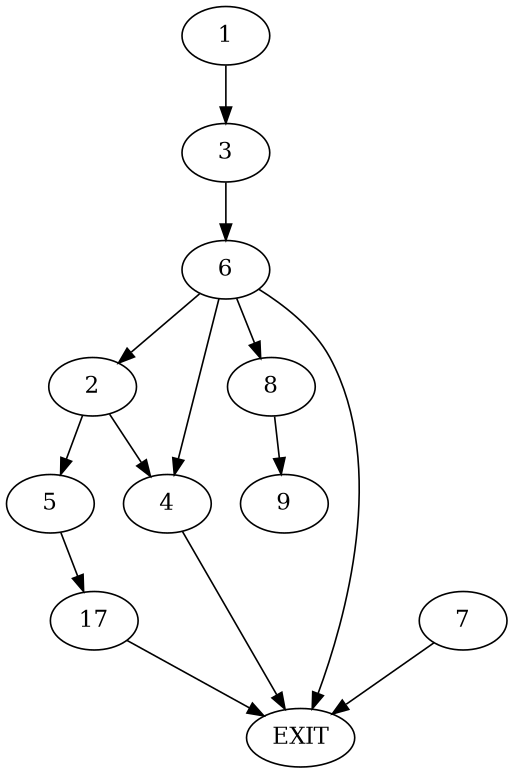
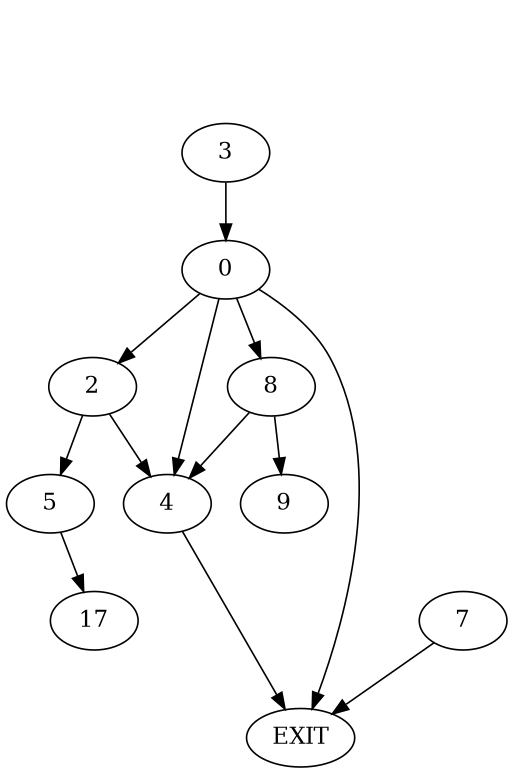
node "1": removed
node "6": label "6" -> "0"
edge "8" -> "4": added
edge "17" -> "EXIT": removed
